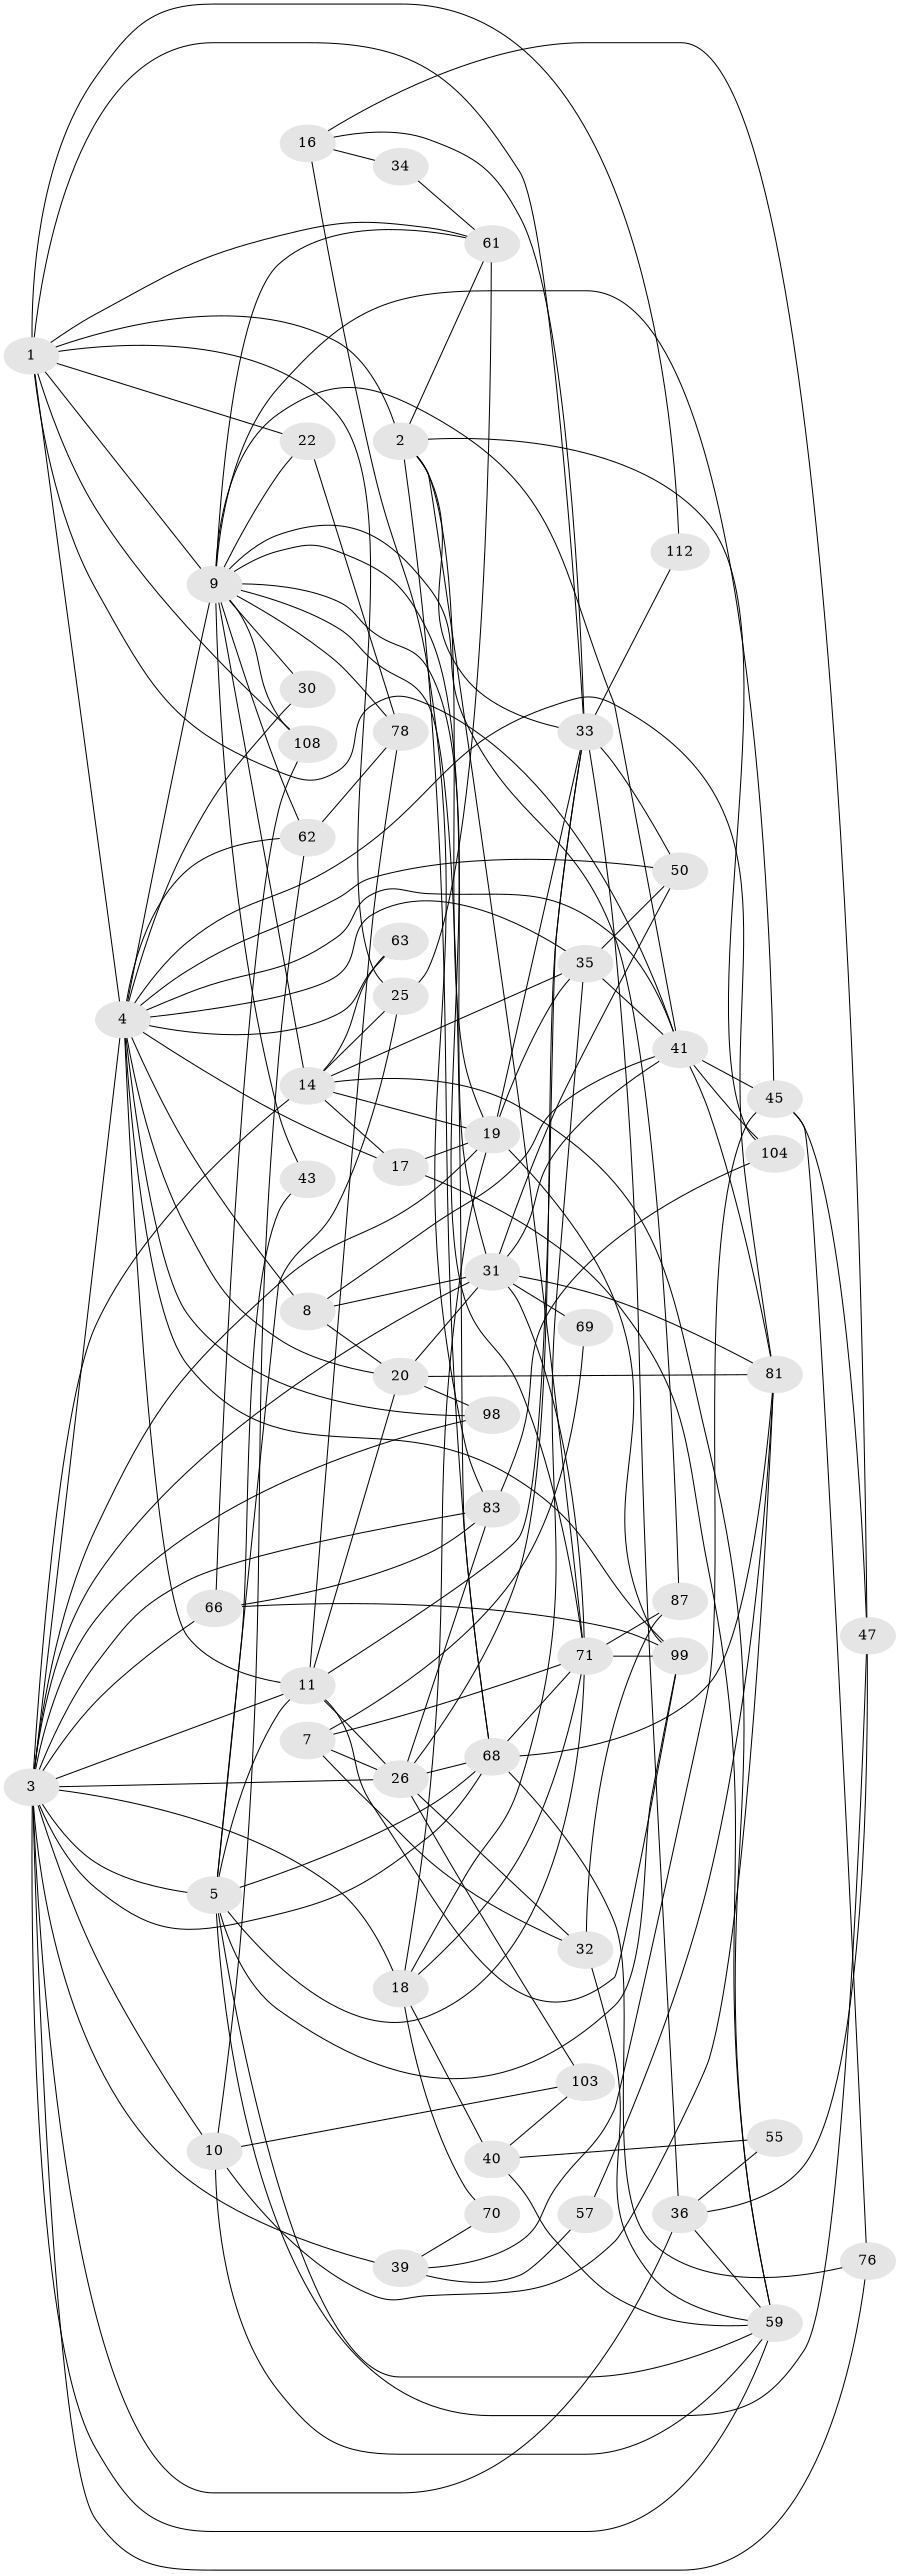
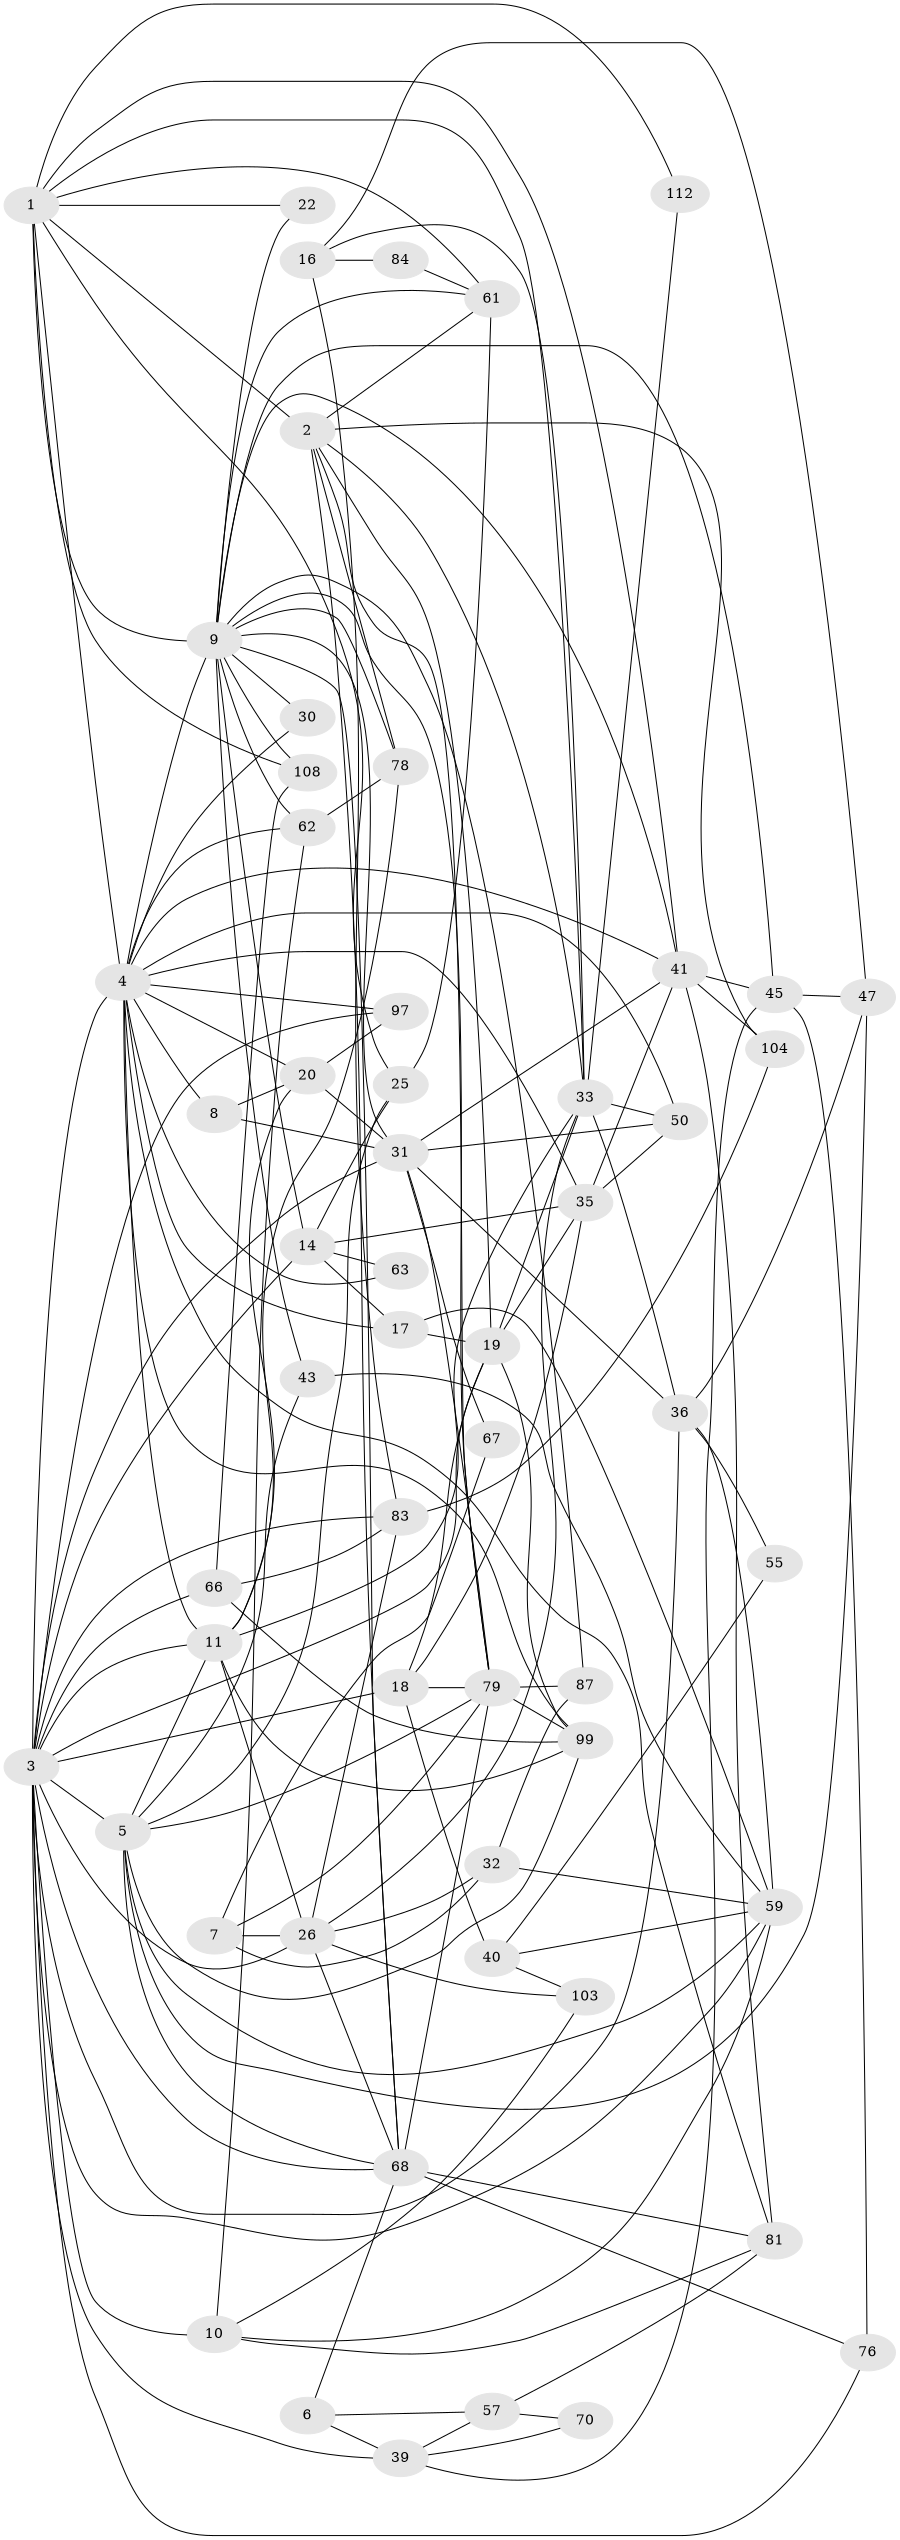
node "34": label "34" -> "84"
edge "22" -- "78": now "2" -- "78"
edge "14" -- "19": removed
edge "41" -- "8": removed
edge "31" -- "81": now "31" -- "36"
node "69": label "69" -> "67"
edge "81" -- "20": removed
node "98": label "98" -> "97"
edge "14" -- "59": now "43" -- "59"
node "71": label "71" -> "79"
edge "18" -- "70": now "57" -- "70"
node "6": added
